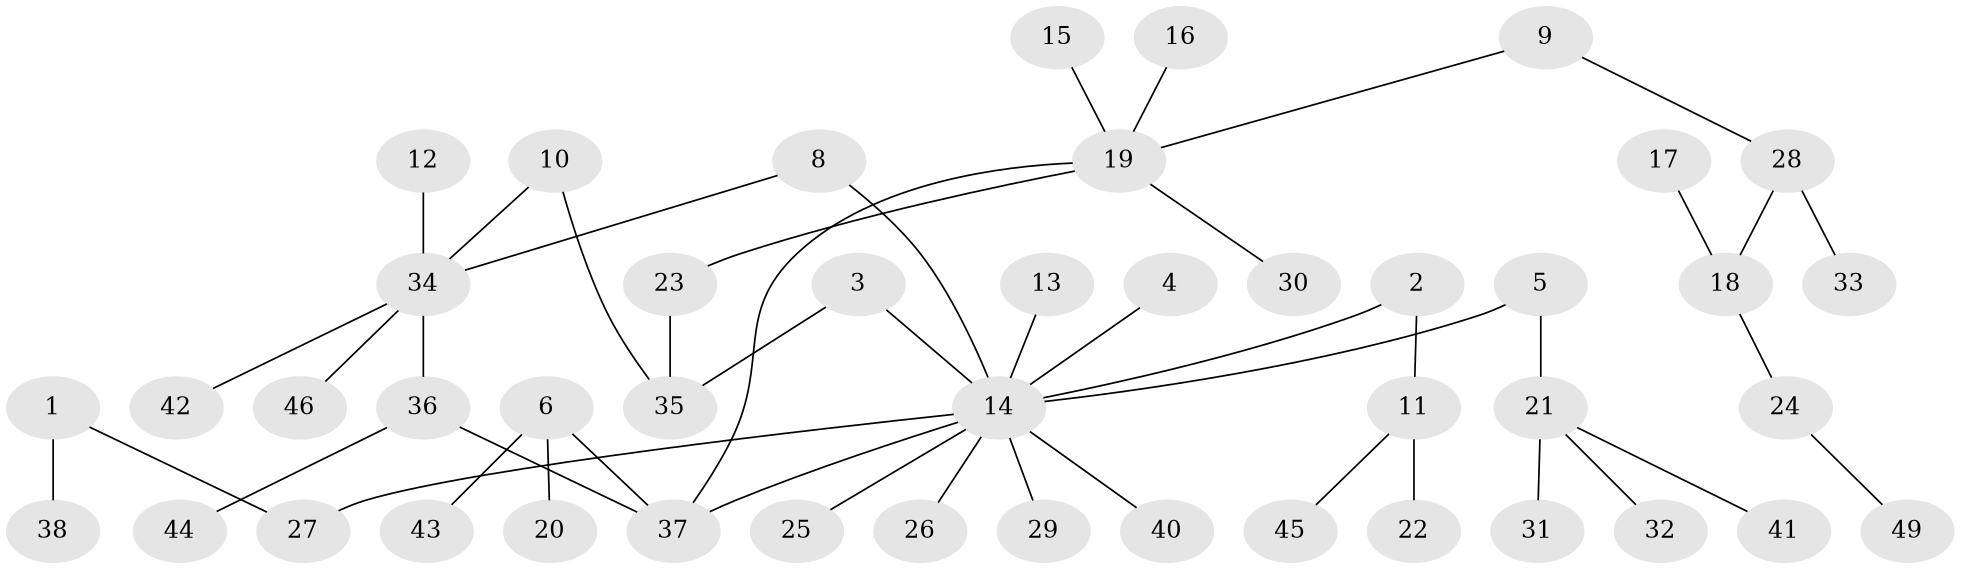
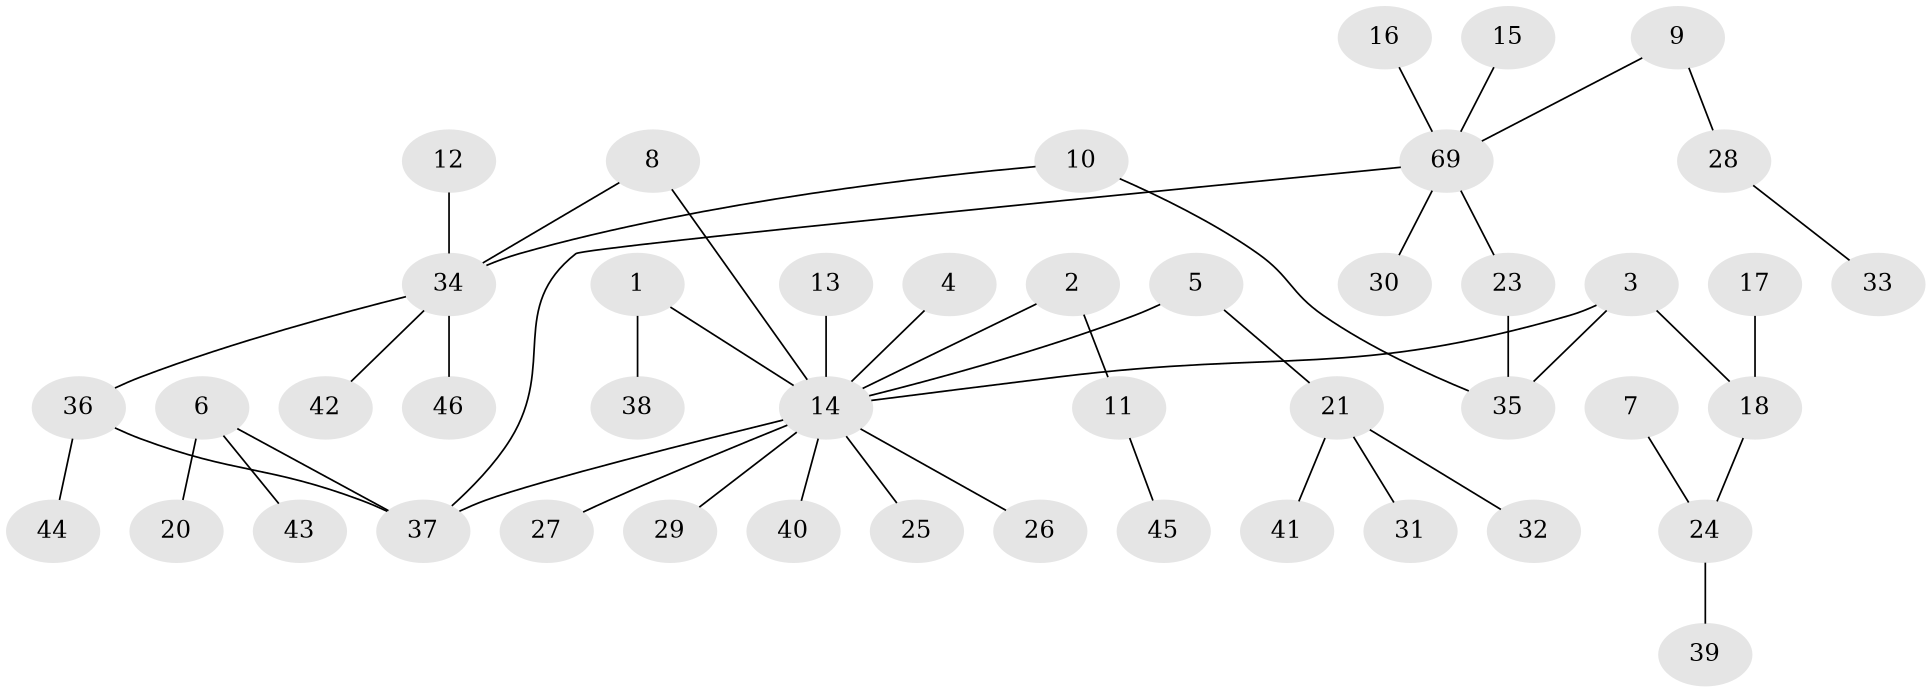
node "19": label "19" -> "69"
edge "28" -- "18": now "3" -- "18"
node "7": added
edge "1" -- "27": now "1" -- "14"
node "22": removed
node "49": label "49" -> "39"
